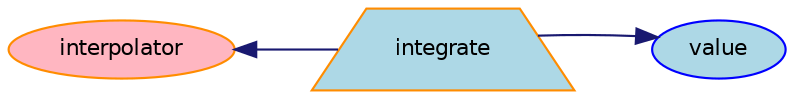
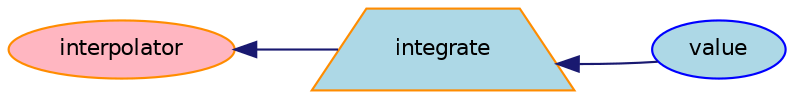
edge "integrate" -> "value": reversed
